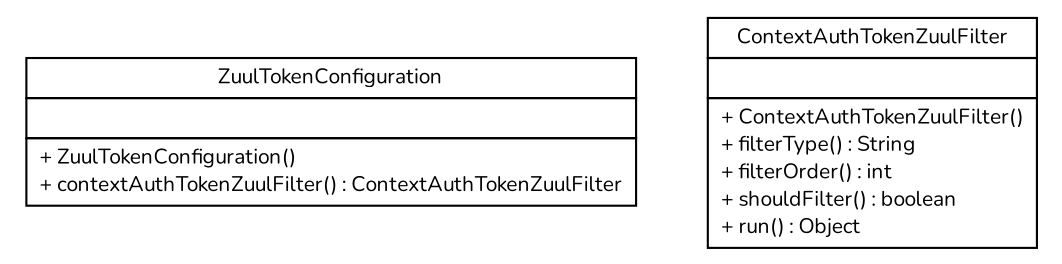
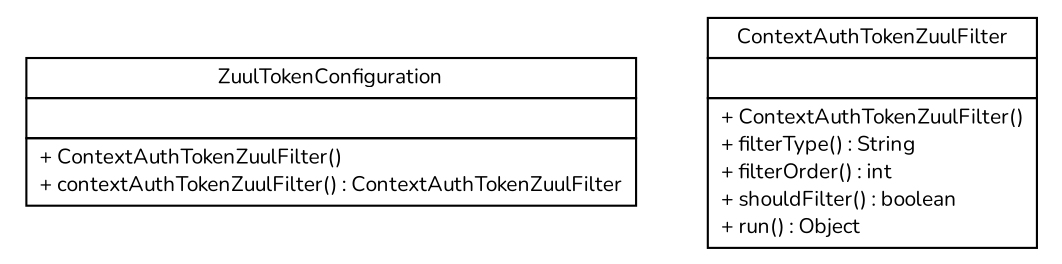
node "ZuulTokenConfiguration": text "+ ZuulTokenConfiguration()" -> "+ ContextAuthTokenZuulFilter()"
